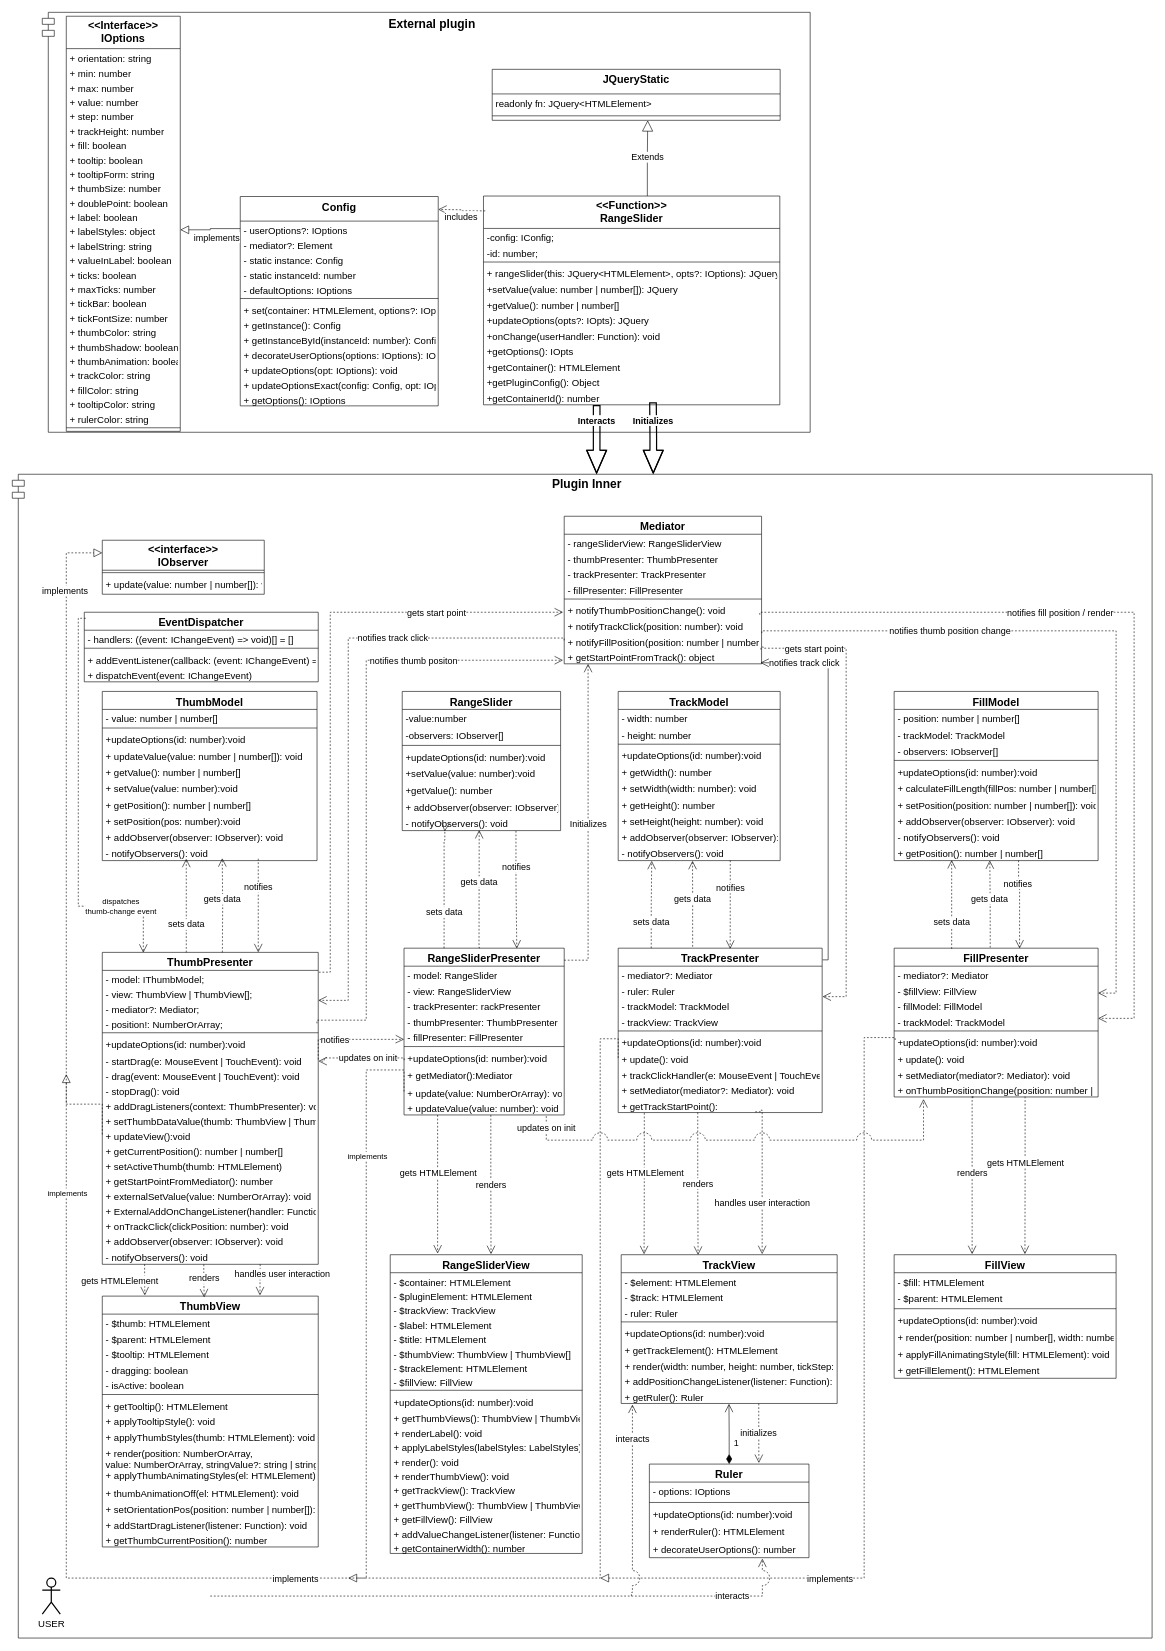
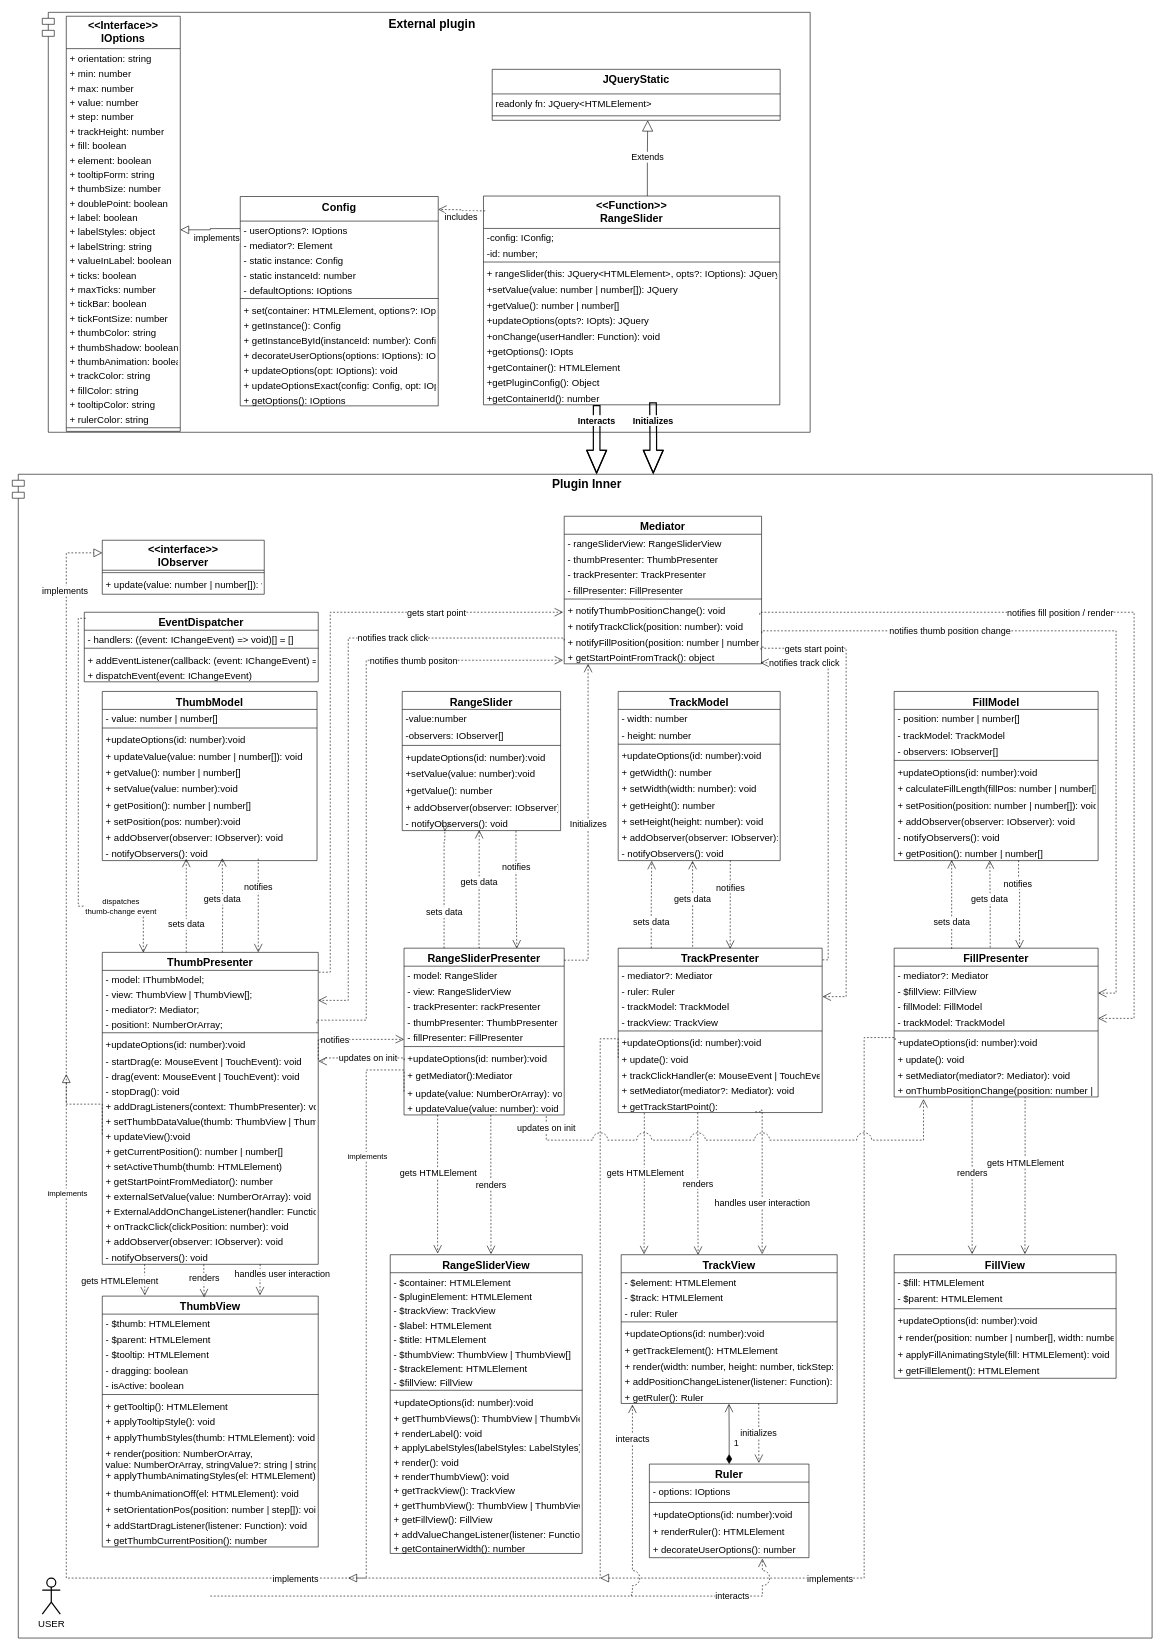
node "+ tooltip: boolean": label "+ tooltip: boolean" -> "+ element: boolean"
edge "TrackPresenter" -> "+ getStartPointFromTrack(): object": style solid -> dashed
node "+ setOrientationPos(position: number | number[]): void": label "+ setOrientationPos(position: number | number[]): void" -> "+ setOrientationPos(position: number | step[]): void"
